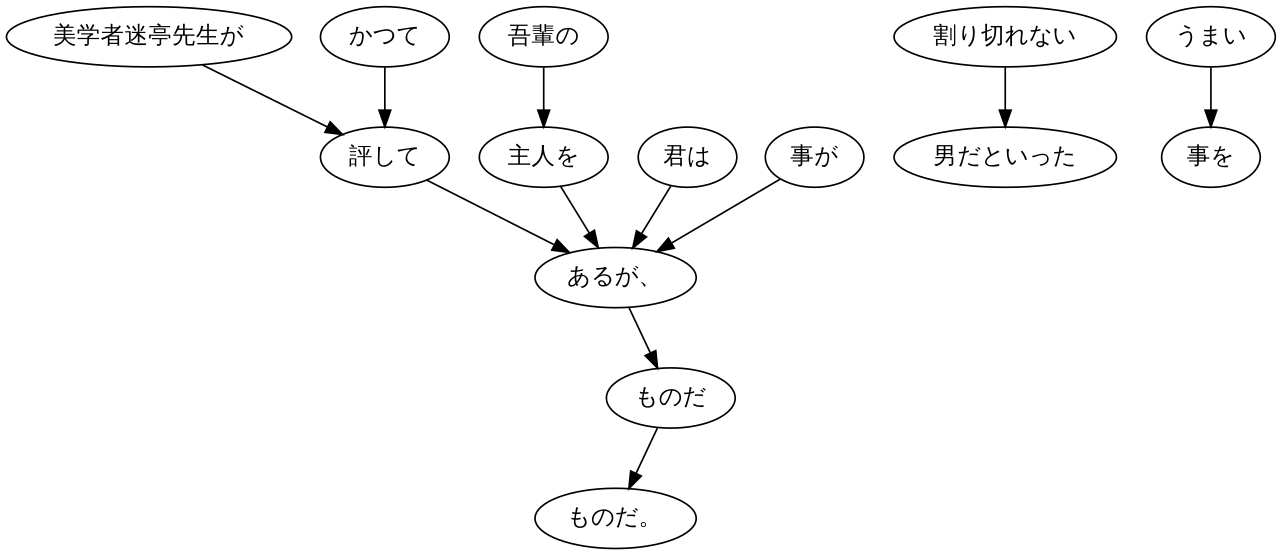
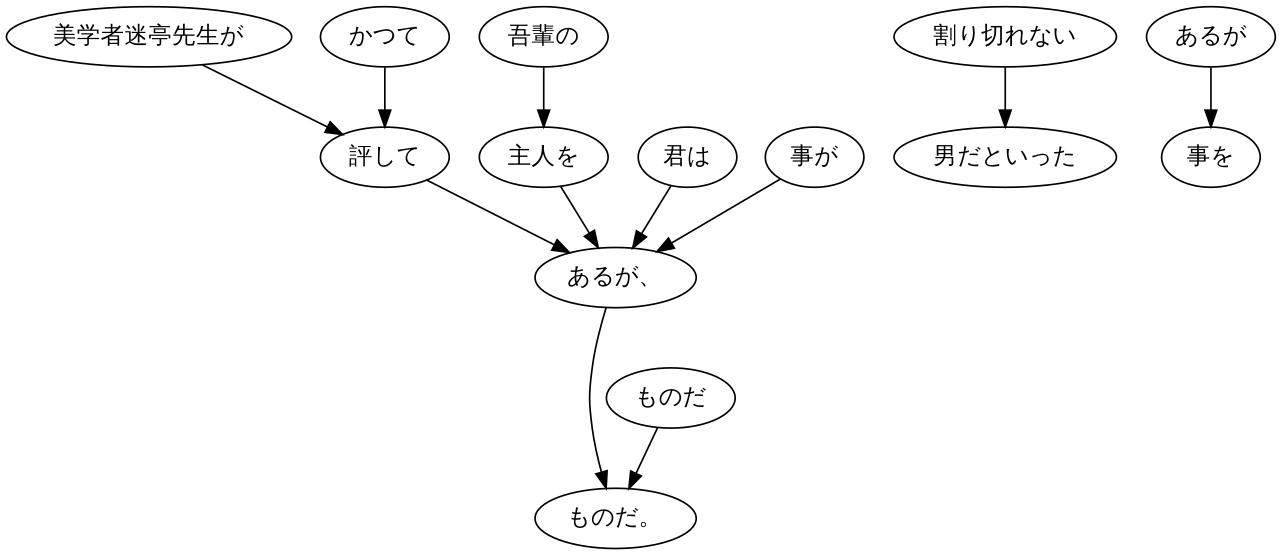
node "うまい": label "うまい" -> "あるが"
edge "あるが、" -> "ものだ": now "あるが、" -> "ものだ。"
